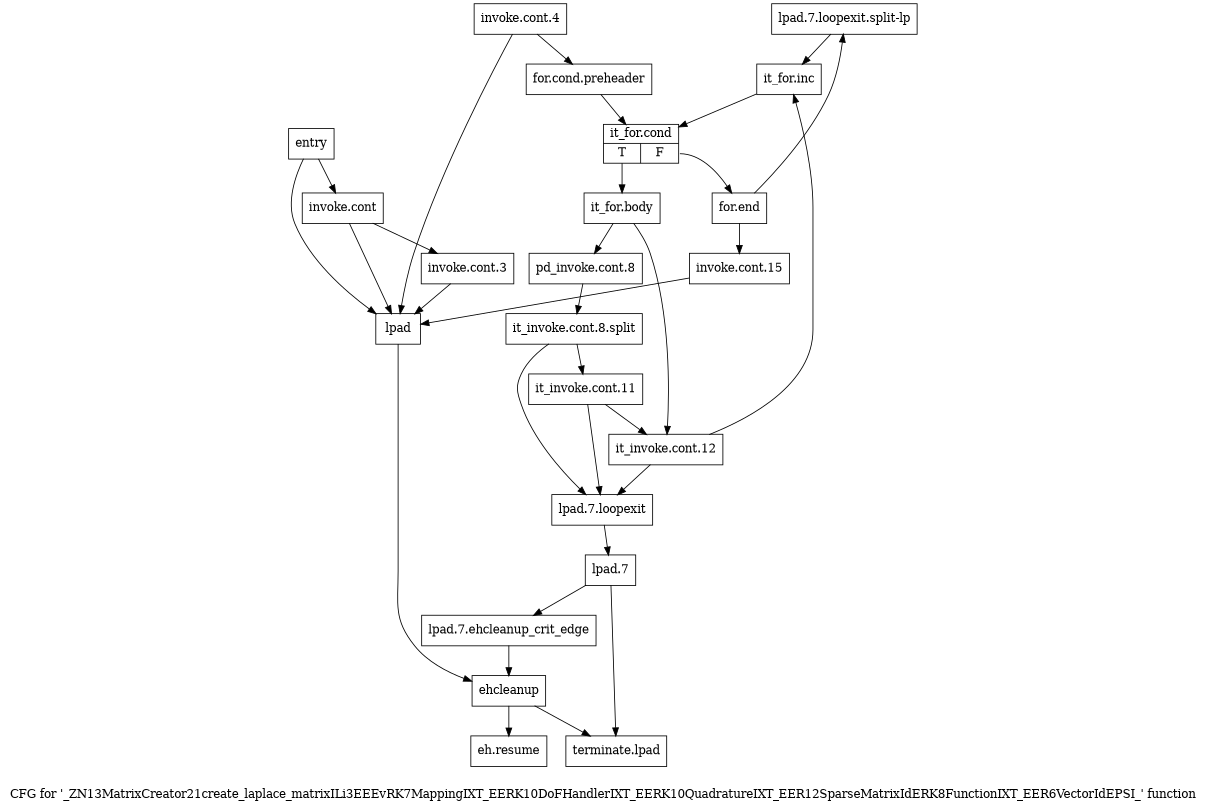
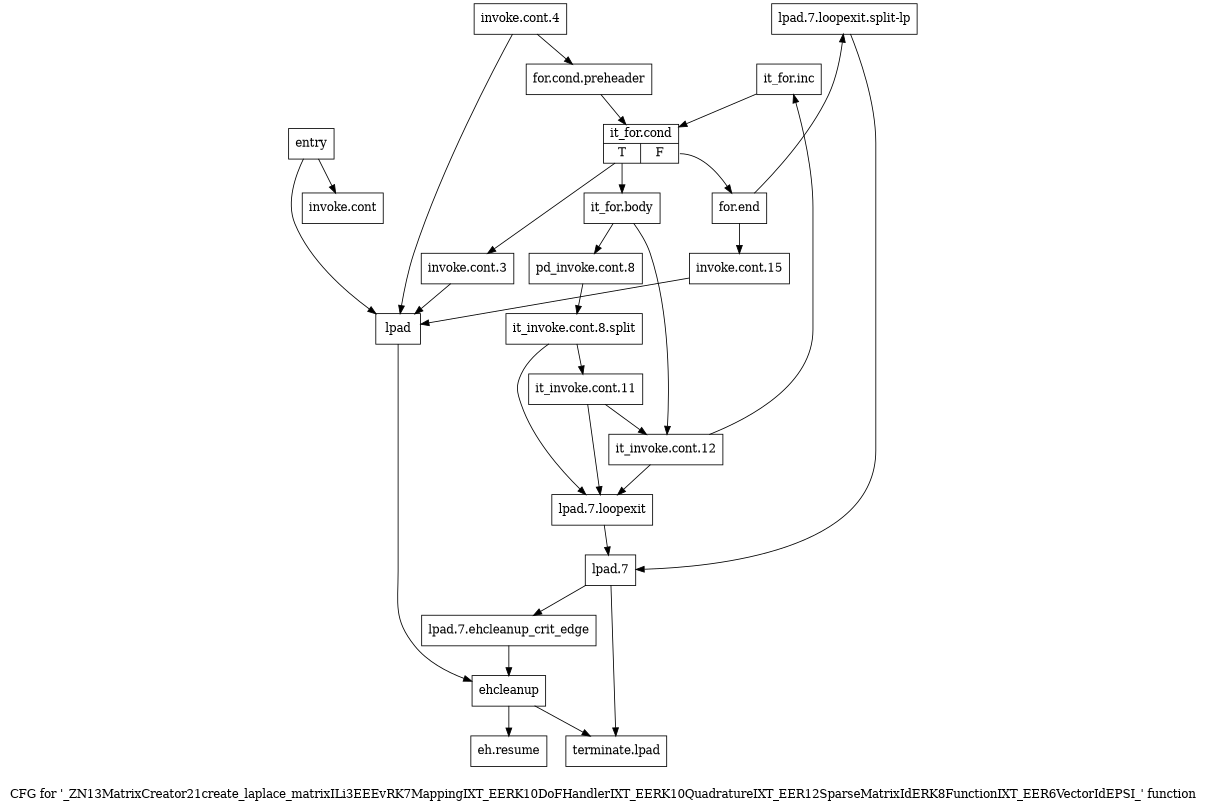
edge "lpad.7.loopexit.split-lp" -> "it_for.inc": now "lpad.7.loopexit.split-lp" -> "lpad.7"
edge "invoke.cont" -> "invoke.cont.3": now "it_for.cond" -> "invoke.cont.3"
edge "invoke.cont" -> "lpad": removed
